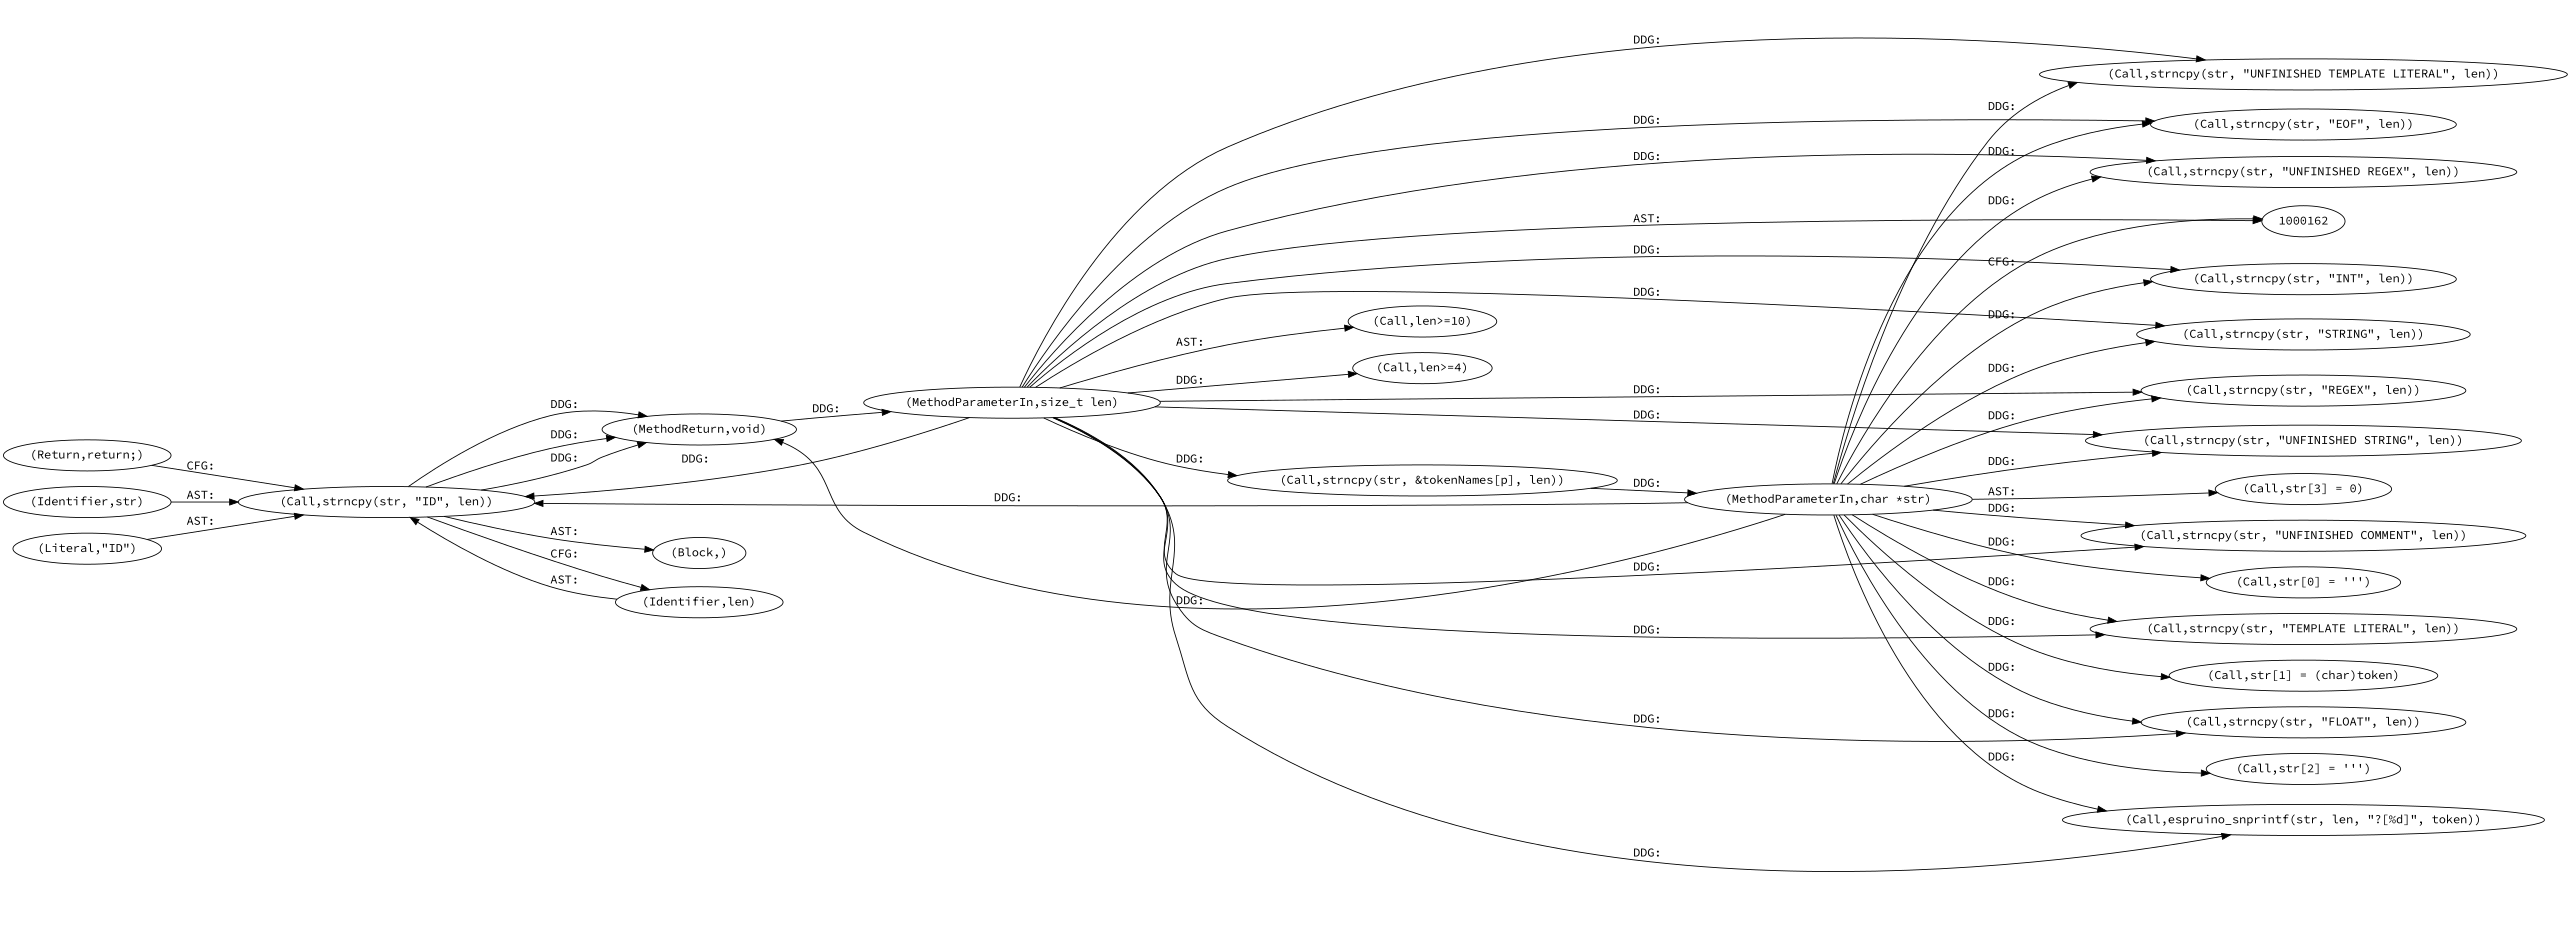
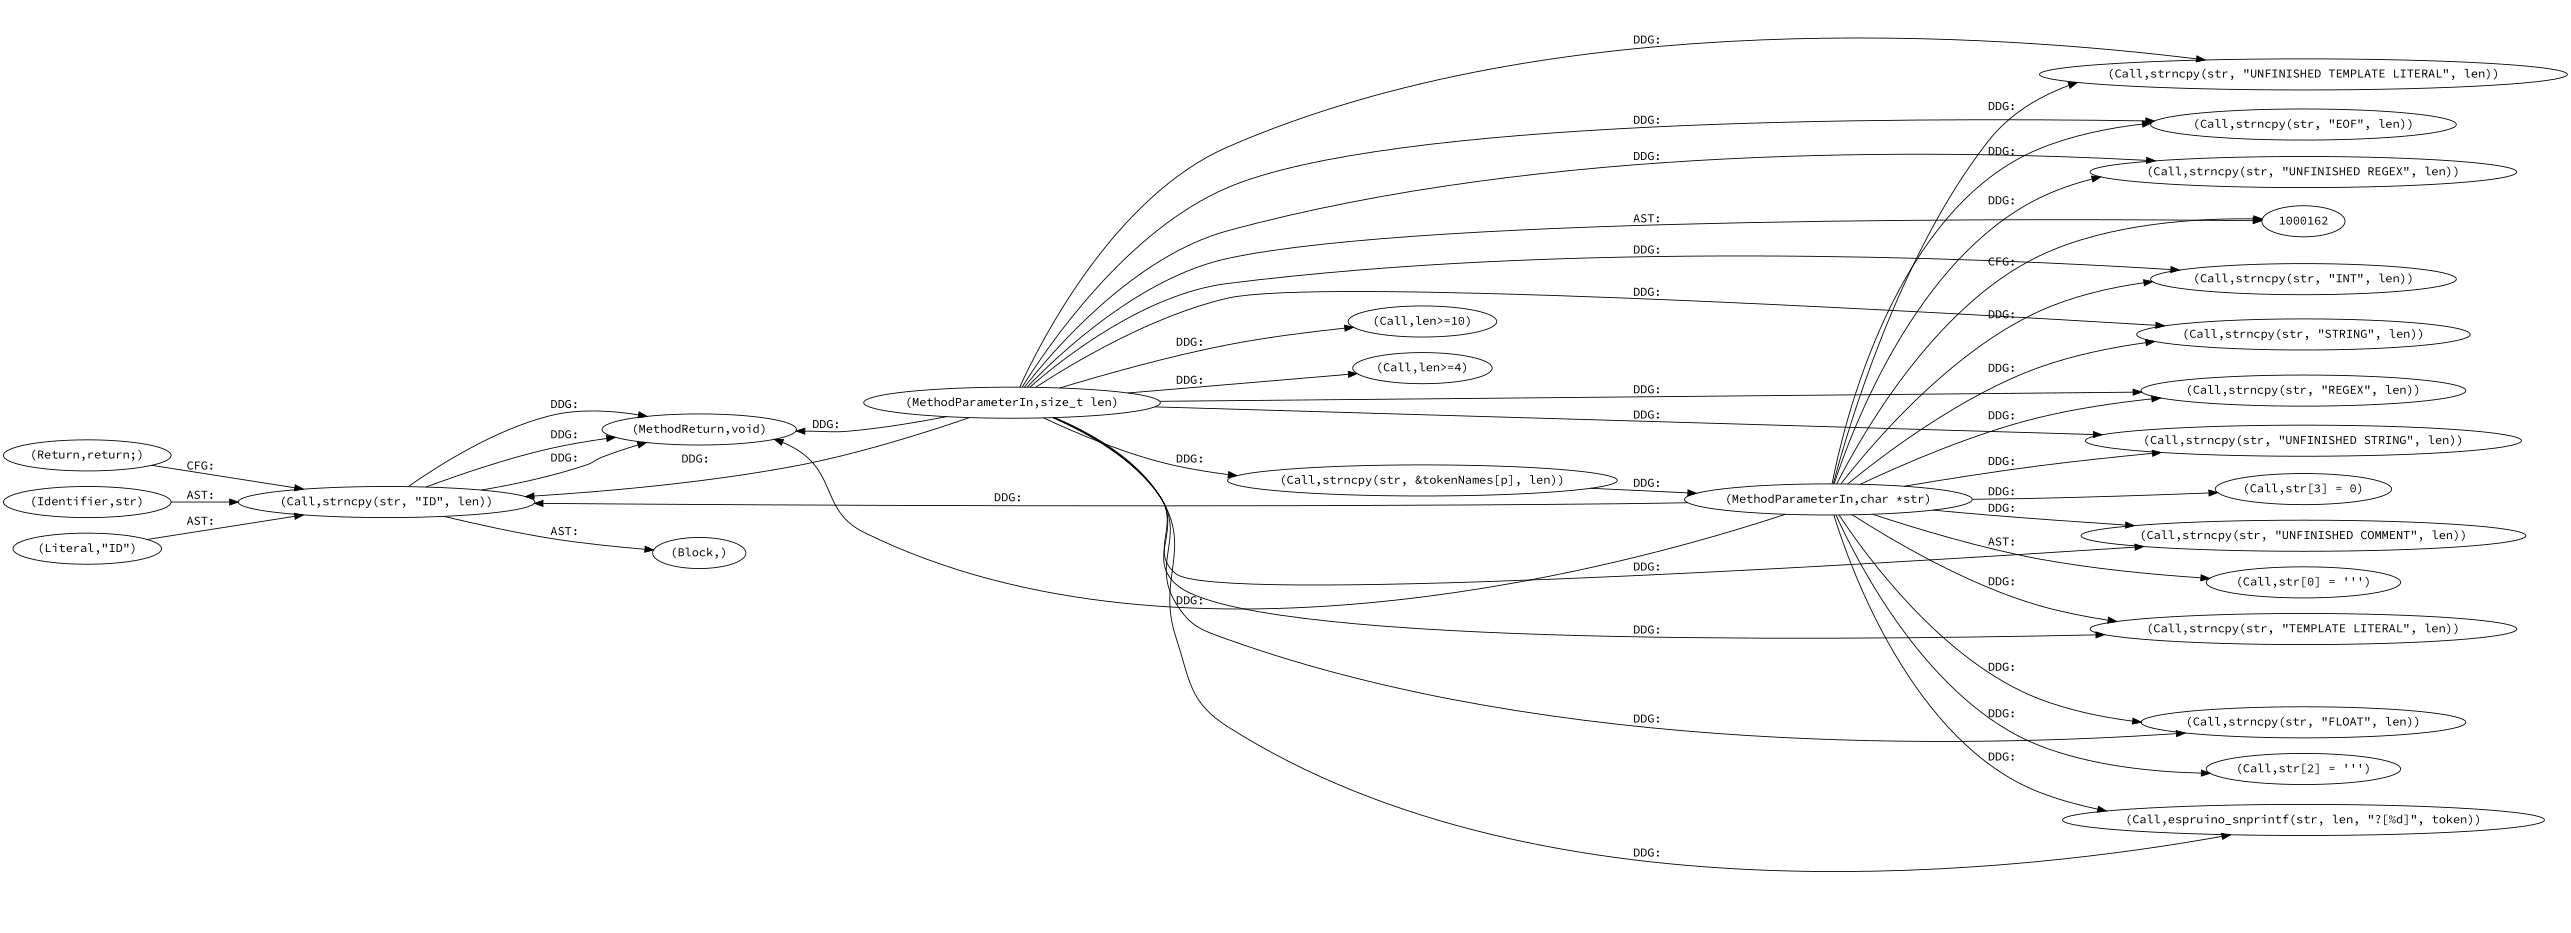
edge "(MethodParameterIn,size_t len)" -> "(Call,len>=10)": label "AST: " -> "DDG: "
edge "(MethodReturn,void)" -> "(MethodParameterIn,size_t len)": reversed
edge "(MethodParameterIn,char *str)" -> "(Call,str[3] = 0)": label "AST: " -> "DDG: "
edge "(MethodParameterIn,char *str)" -> "(Call,str[0] = ''')": label "DDG: " -> "AST: "
node "(Identifier,len)": removed
node "(Call,str[1] = (char)token)": removed
